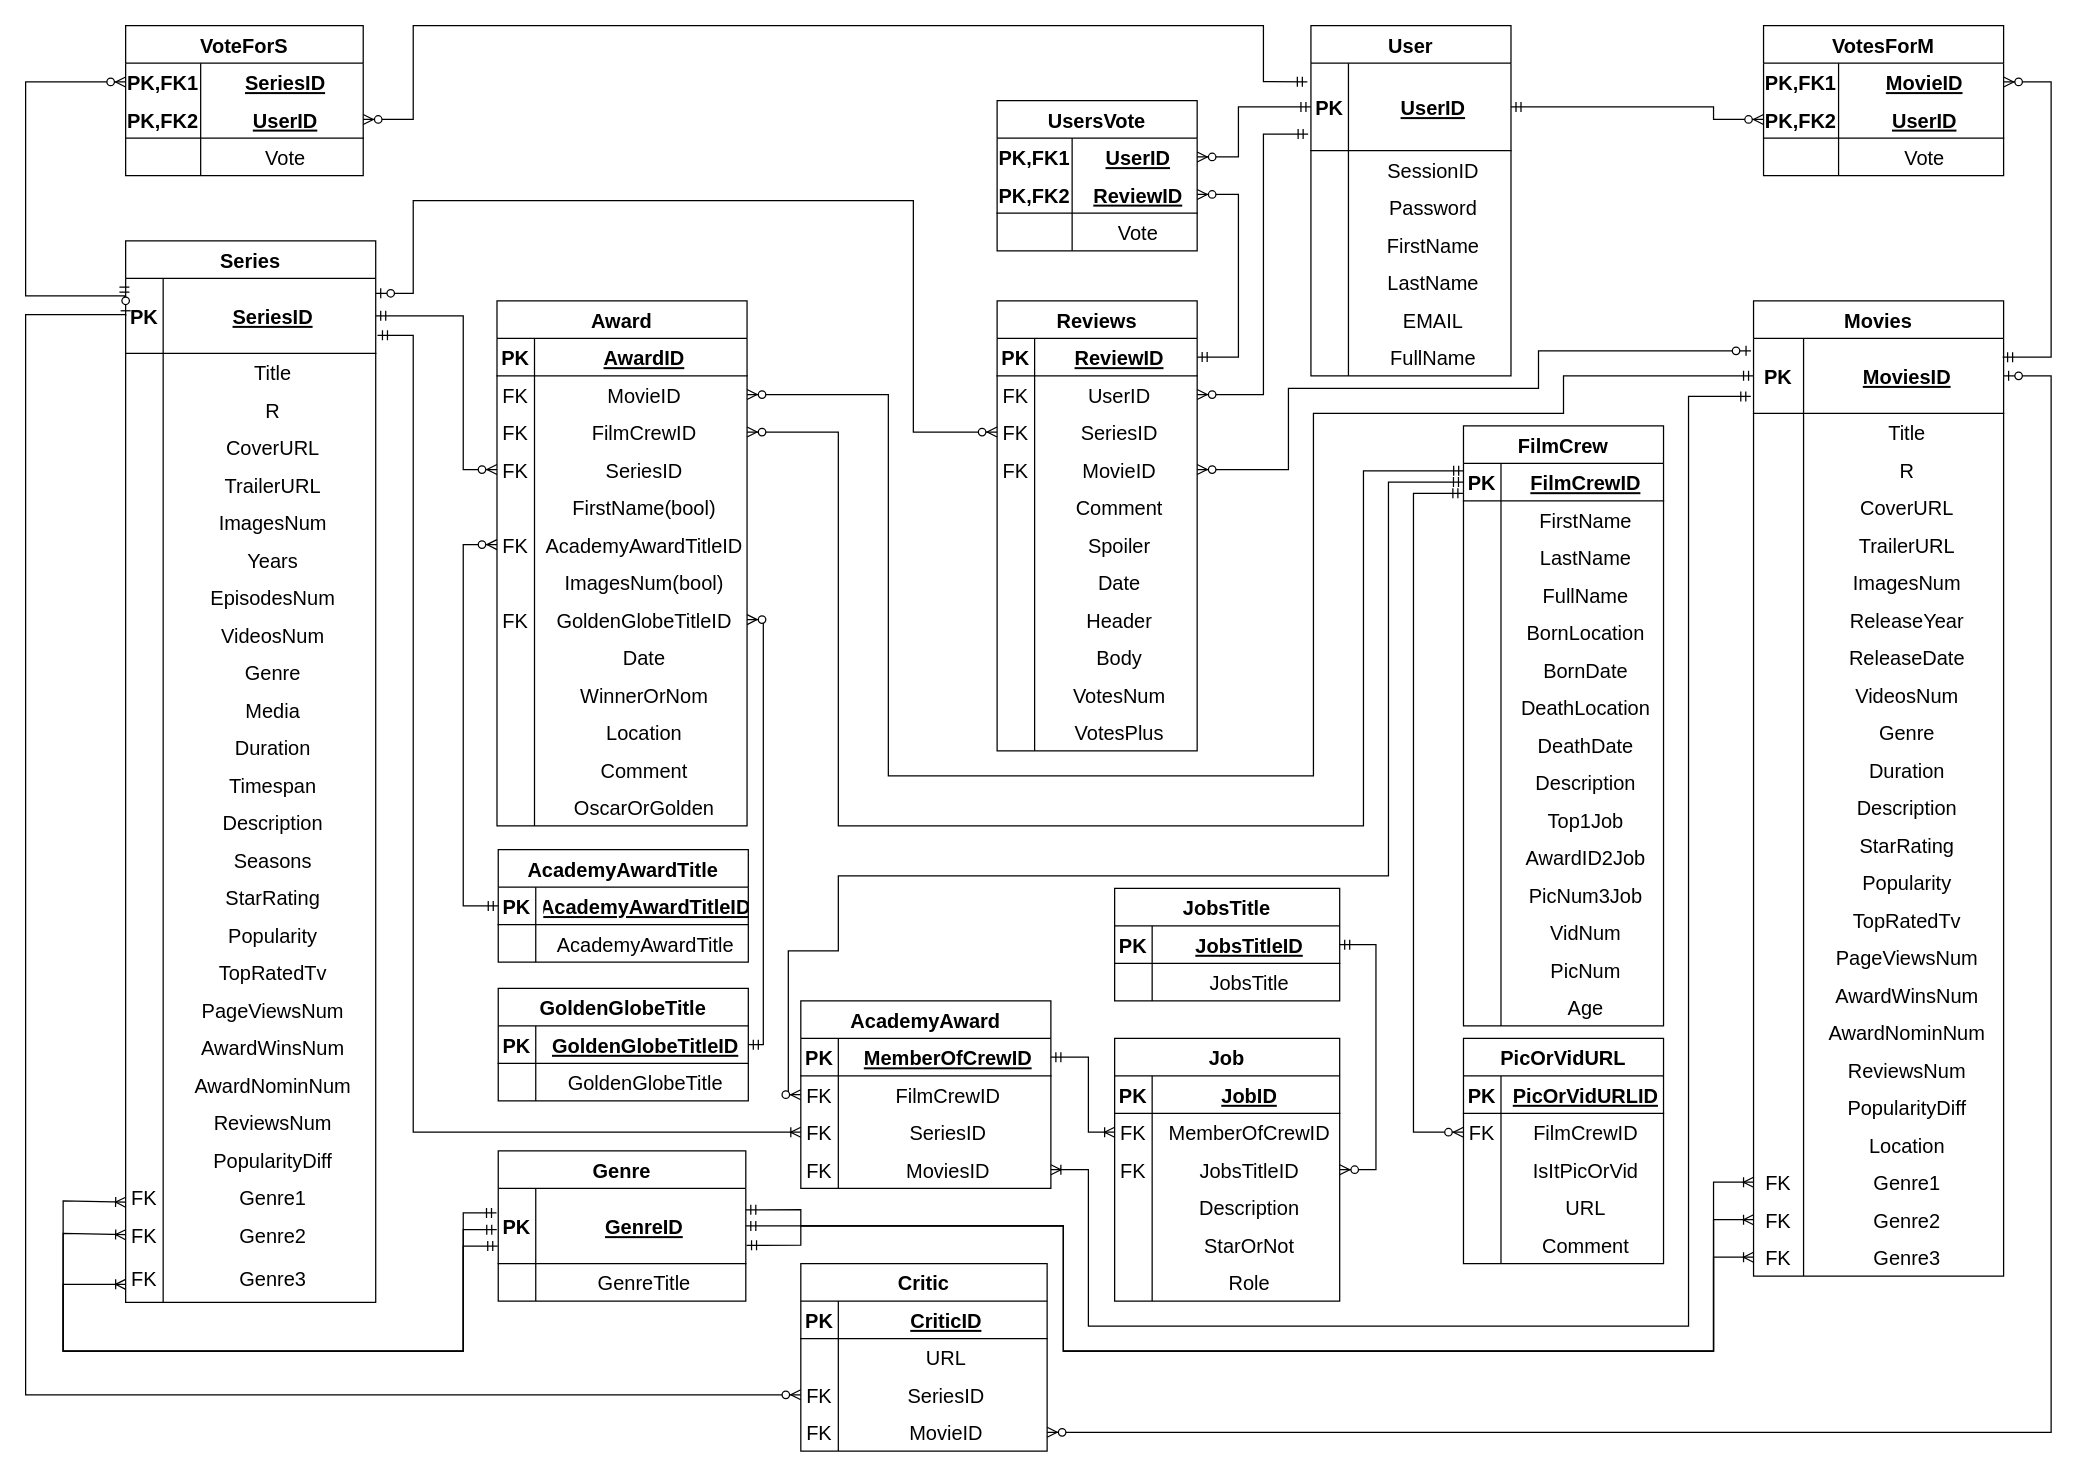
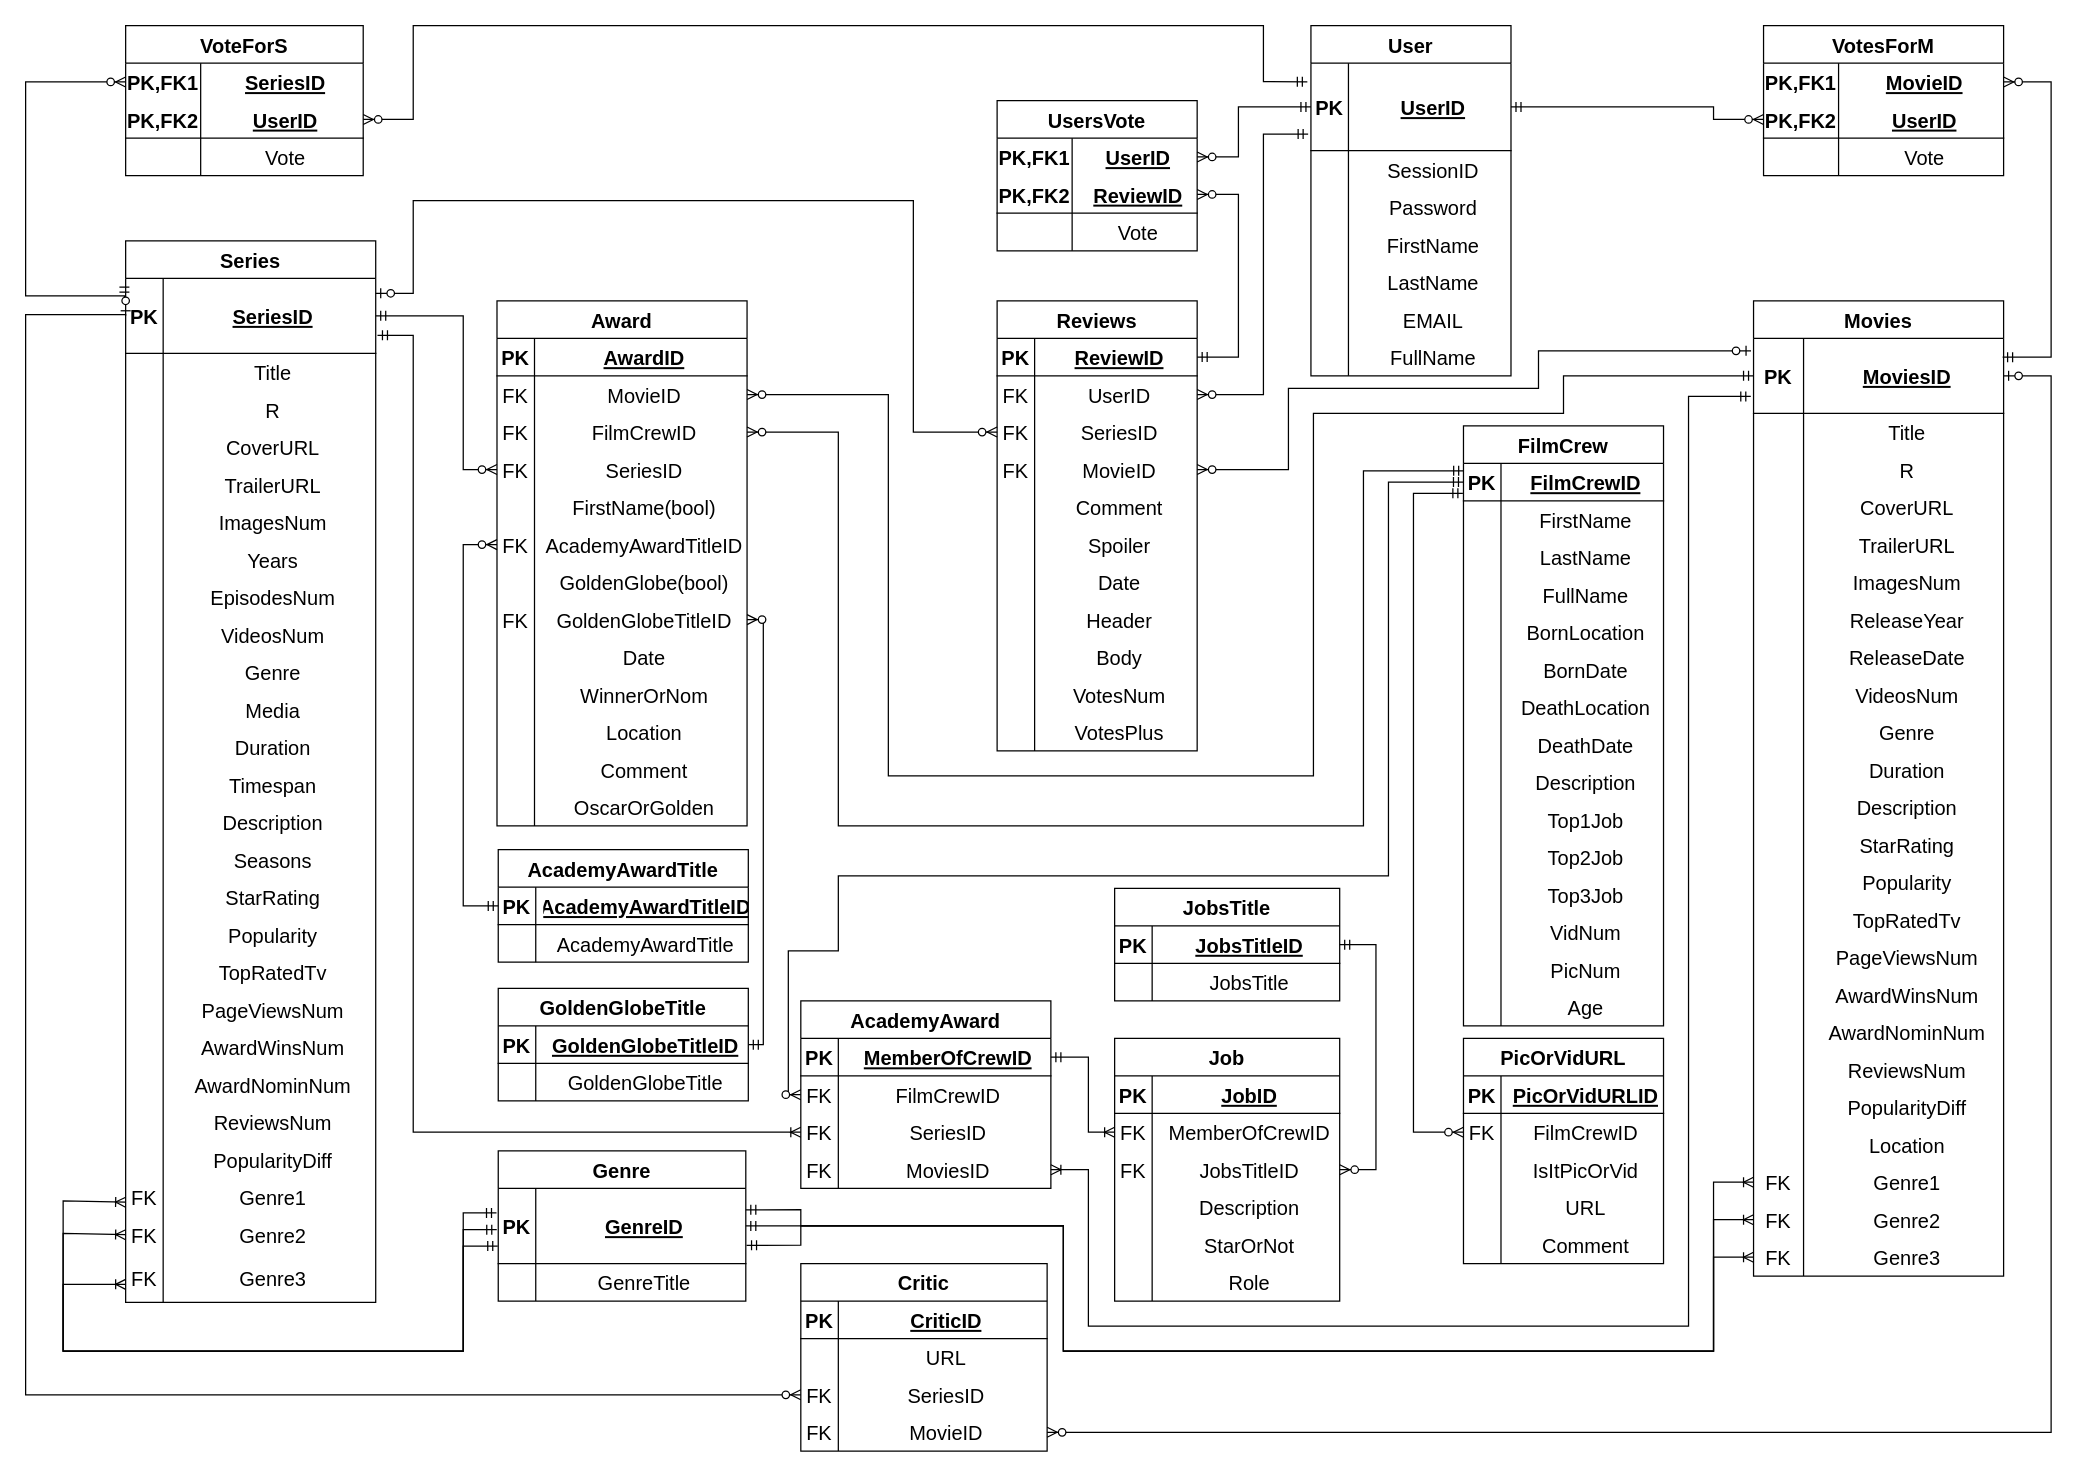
node "ImagesNum(bool)": label "ImagesNum(bool)" -> "GoldenGlobe(bool)"
node "AwardID2Job": label "AwardID2Job" -> "Top2Job"
node "PicNum3Job": label "PicNum3Job" -> "Top3Job"
